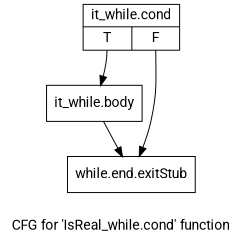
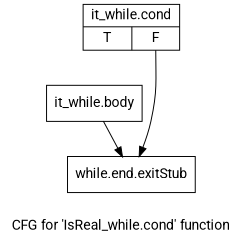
edge "it_while.cond" -> "it_while.body": removed
